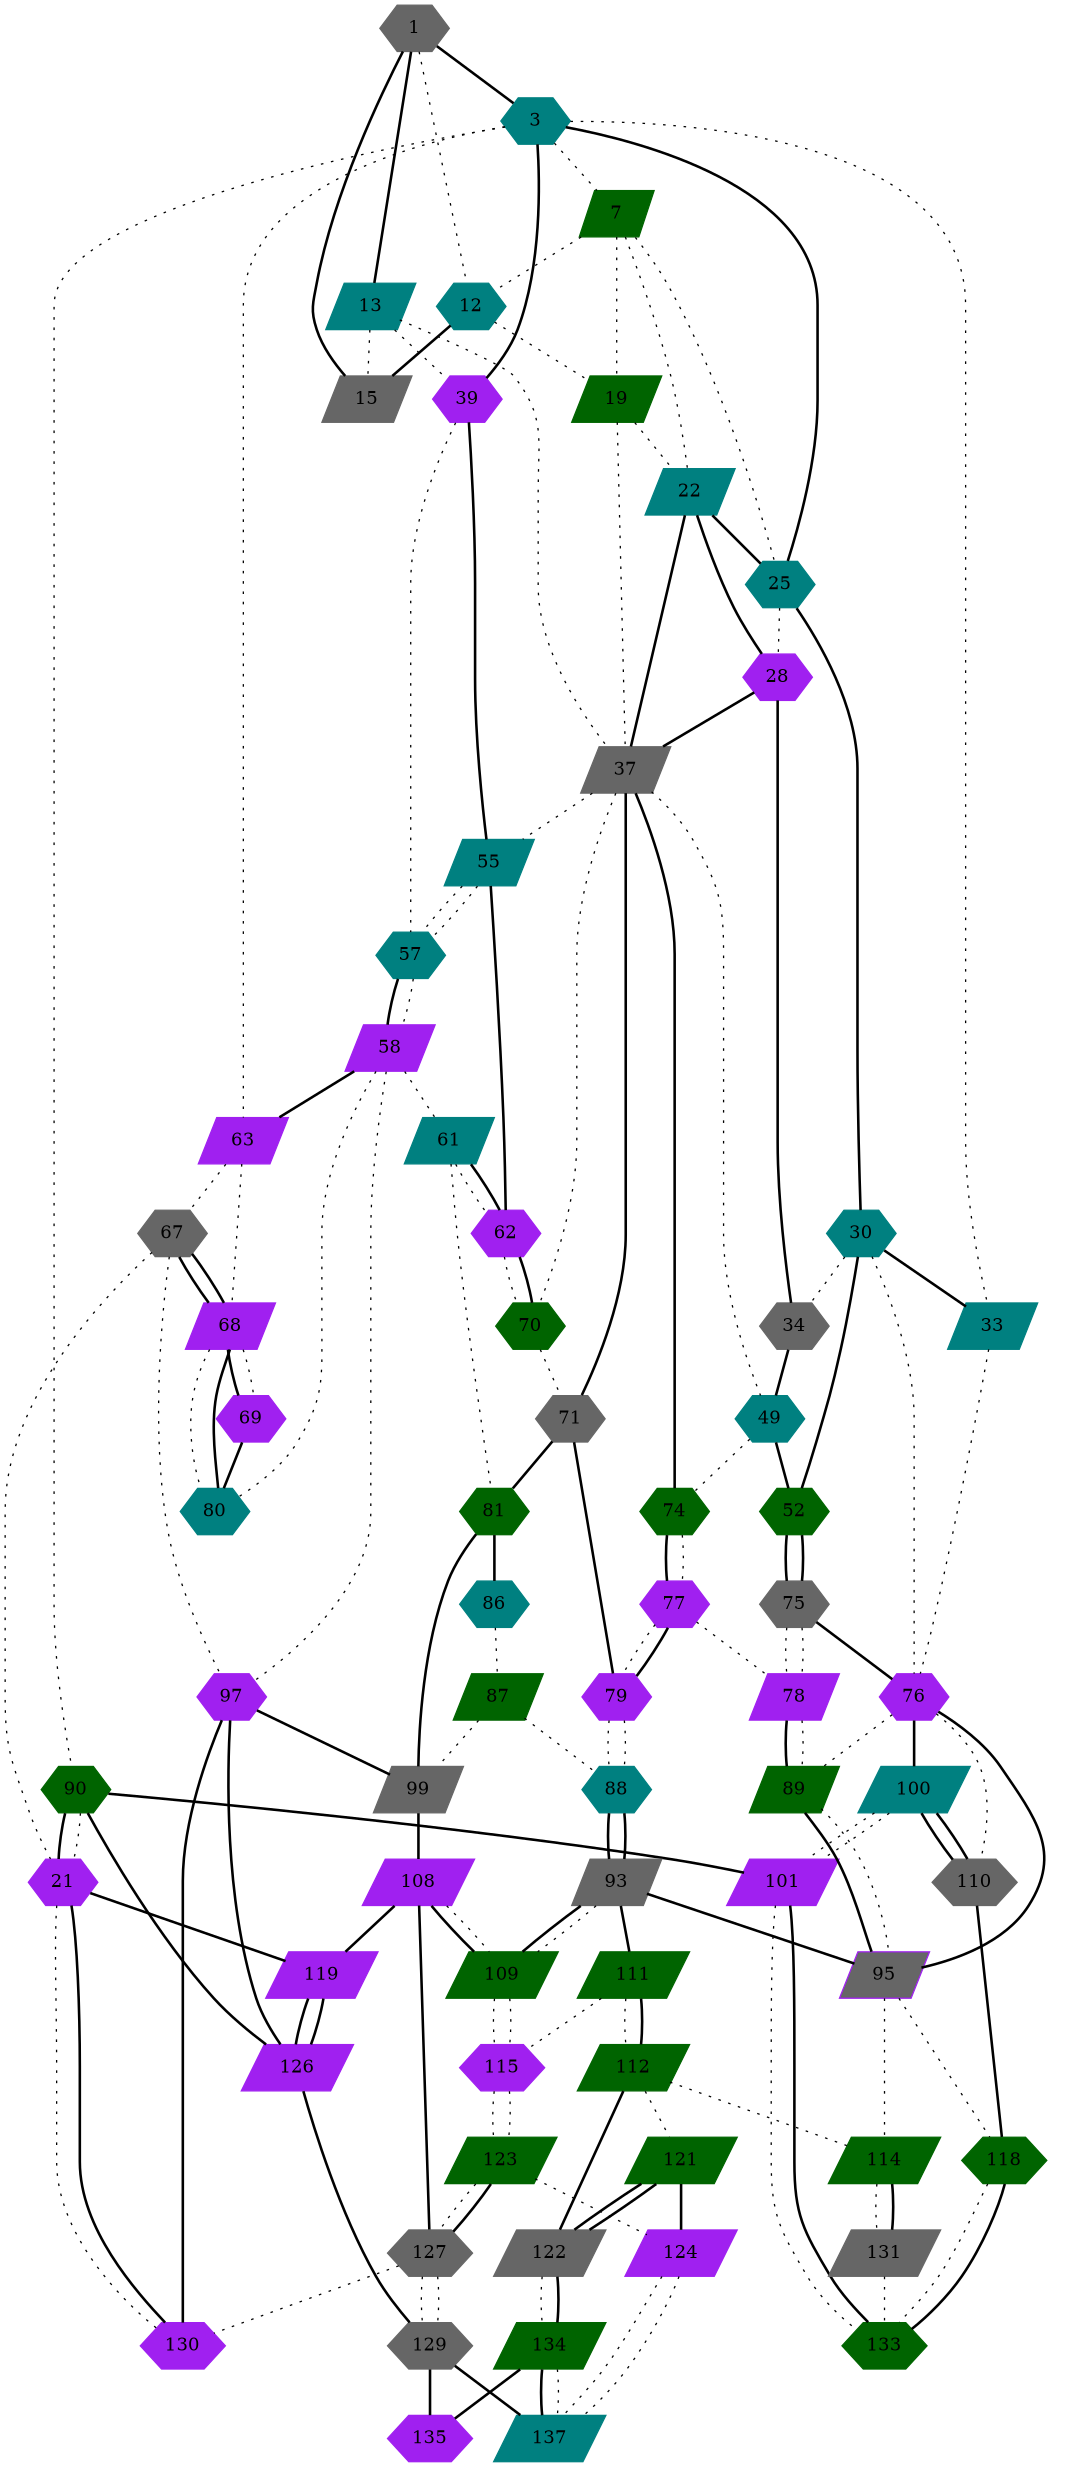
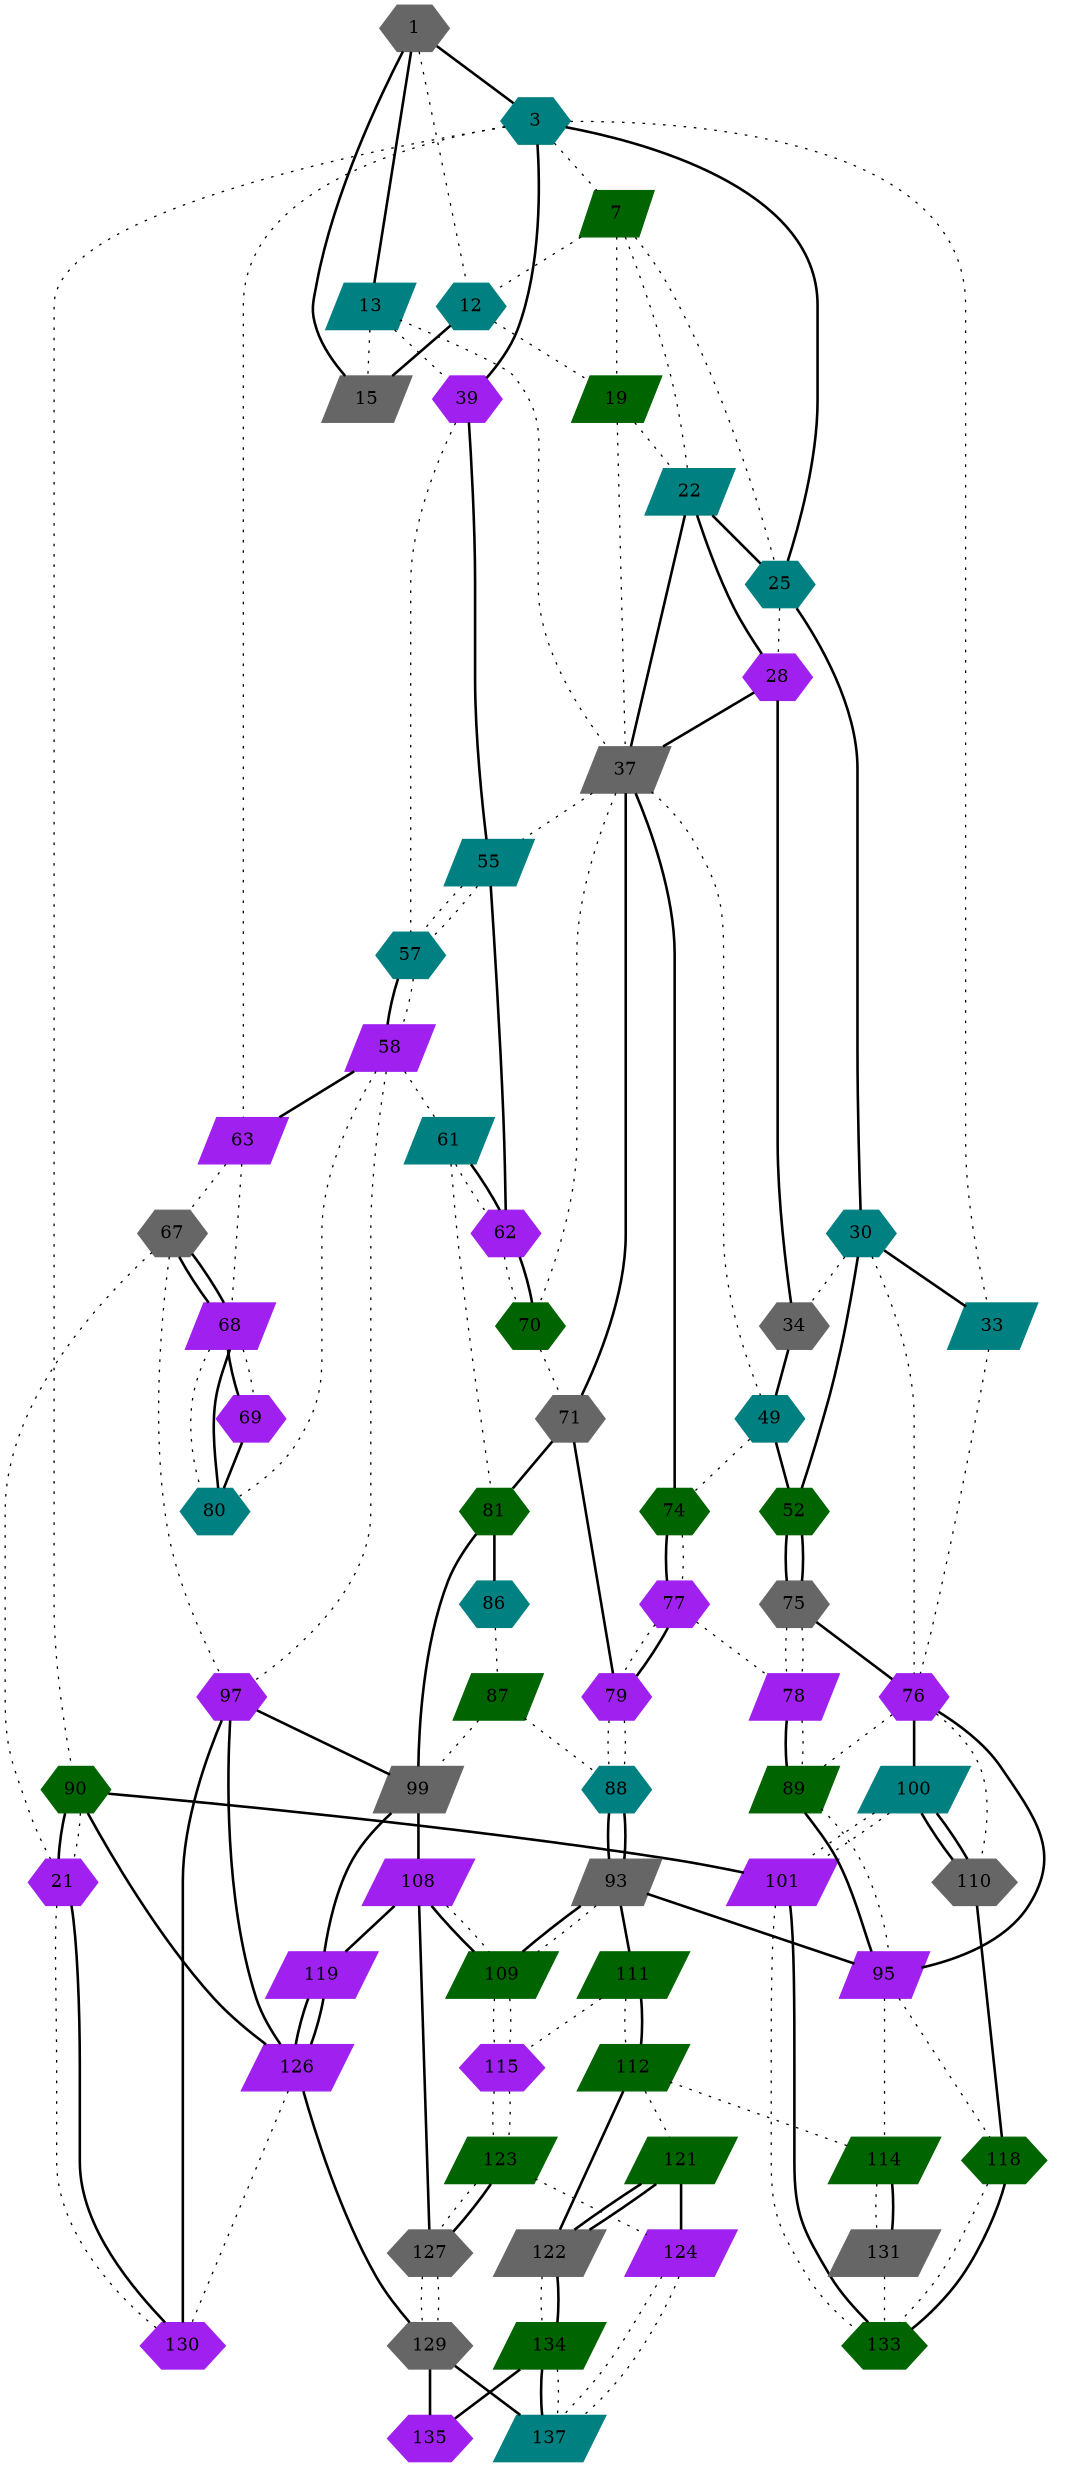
edge "21" -- "119": now "99" -- "119"
node "95": fillcolor gray40 -> purple
edge "127" -- "130": now "126" -- "130"
